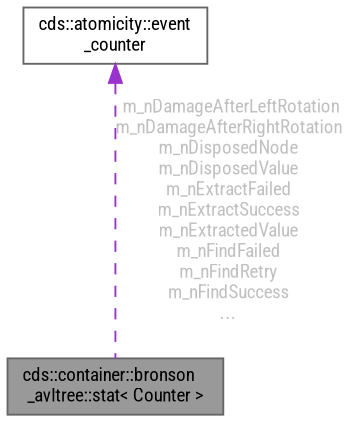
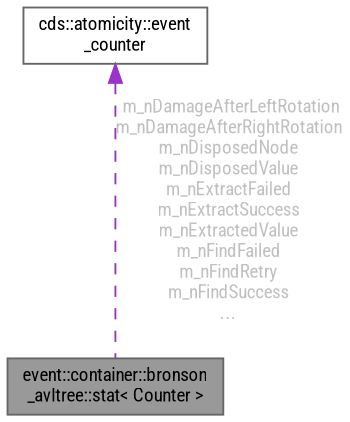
node "cds::container::bronson _avltree::stat< Counter >": label "cds::container::bronson _avltree::stat< Counter >" -> "event::container::bronson _avltree::stat< Counter >"
